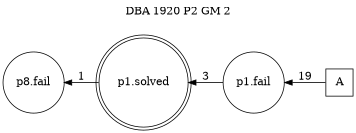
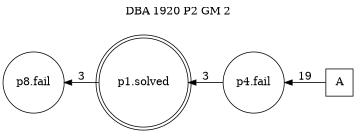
edge "p1.solved" -> "p8.fail": label "1" -> "3"
node "p1.fail": label "p1.fail" -> "p4.fail"
